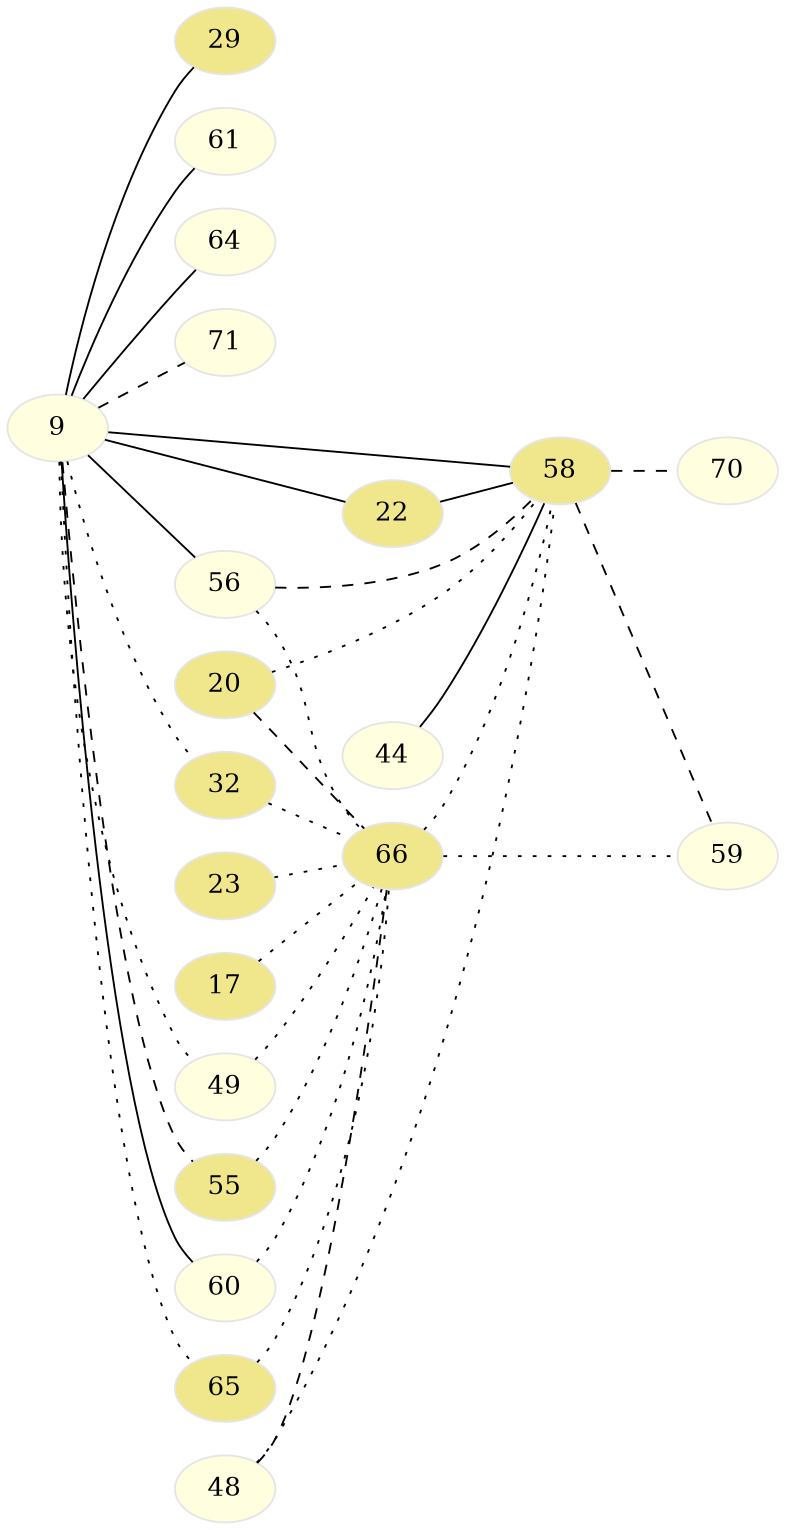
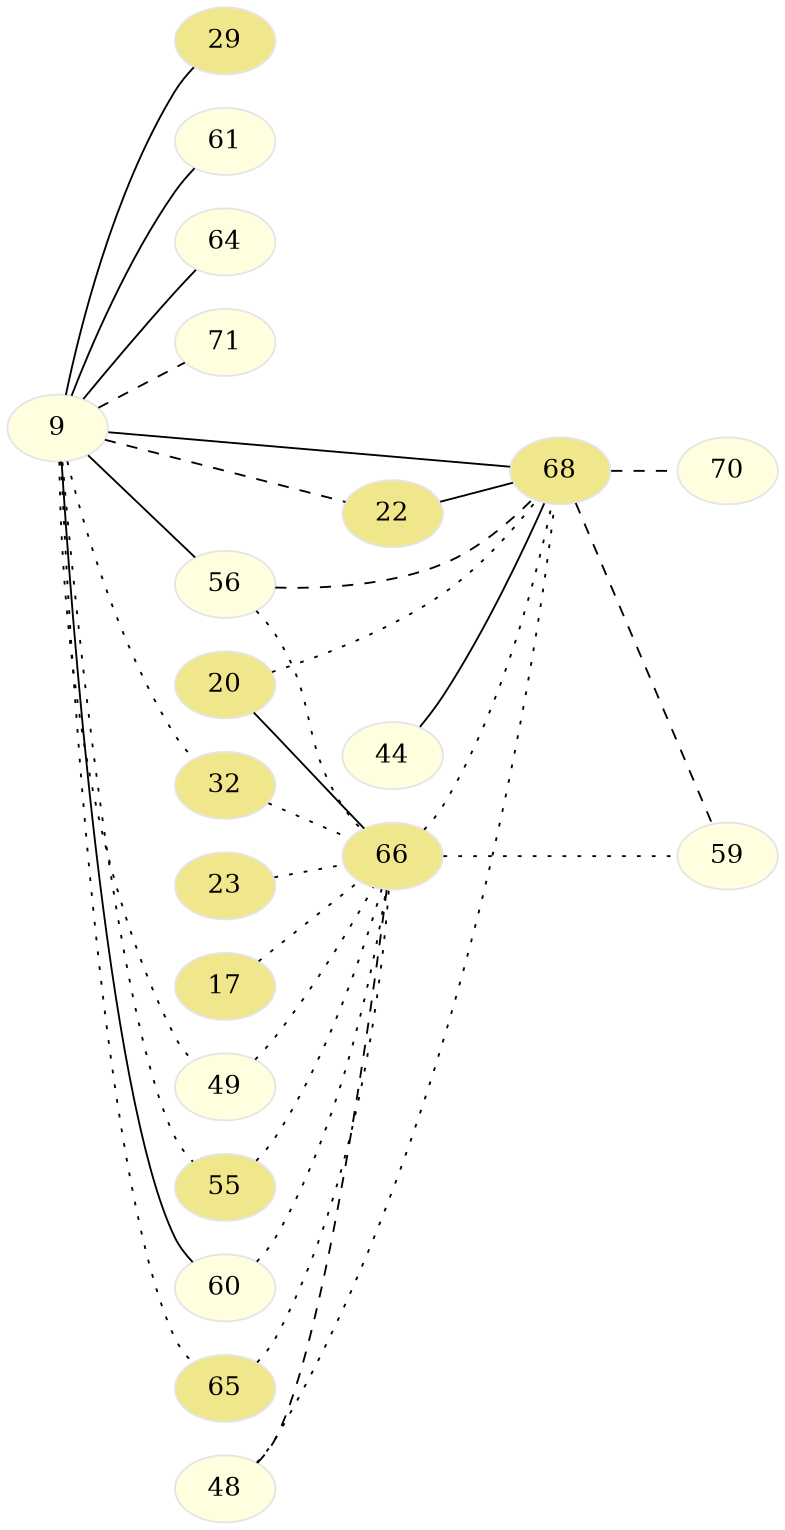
edge "9" -- "22": style solid -> dashed
node "58": label "58" -> "68"
edge "20" -- "66": style dashed -> solid
edge "9" -- "55": style dashed -> dotted
